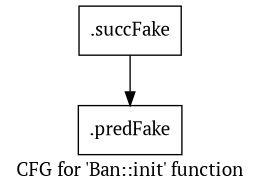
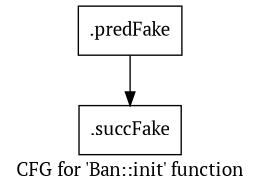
edge ".succFake" -> ".predFake": reversed
